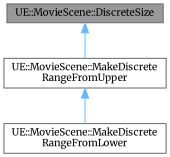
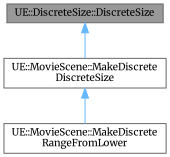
node "UE::MovieScene::DiscreteSize": label "UE::MovieScene::DiscreteSize" -> "UE::DiscreteSize::DiscreteSize"
node "UE::MovieScene::MakeDiscrete RangeFromUpper": label "UE::MovieScene::MakeDiscrete RangeFromUpper" -> "UE::MovieScene::MakeDiscrete DiscreteSize"
